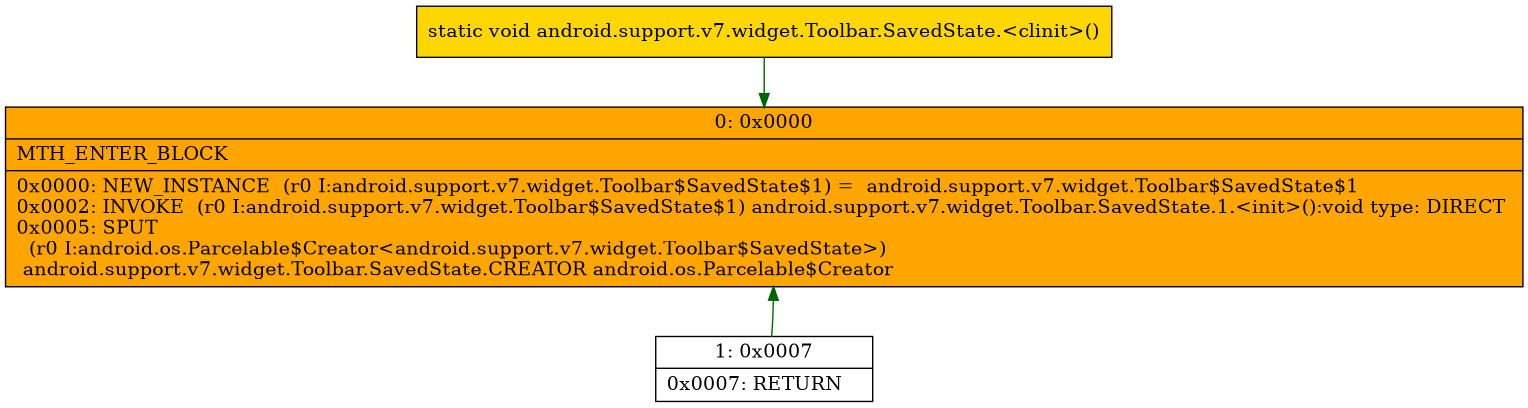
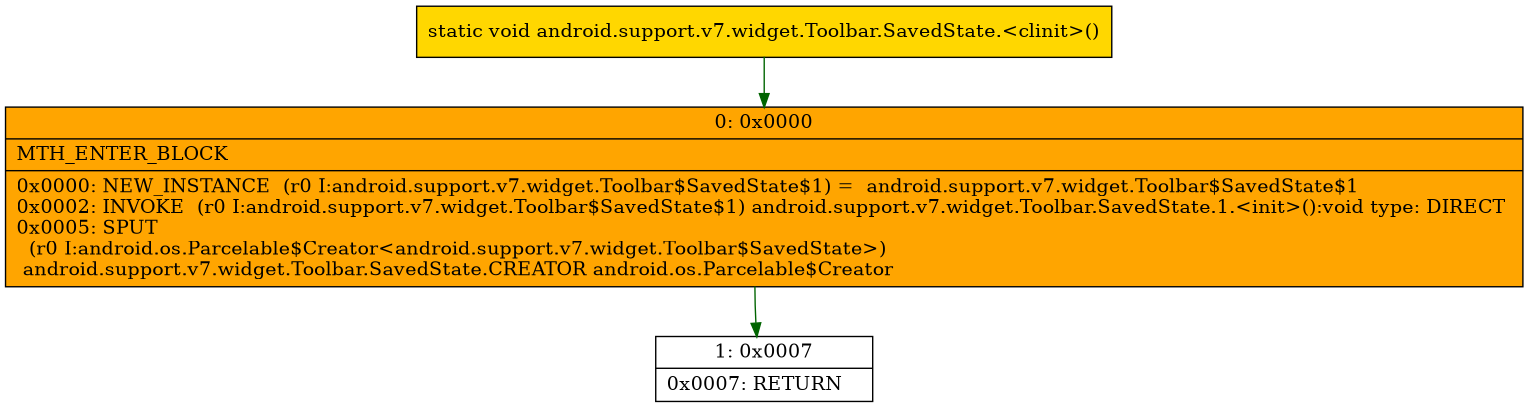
edge "1: 0x0007" -> "0: 0x0000": reversed
